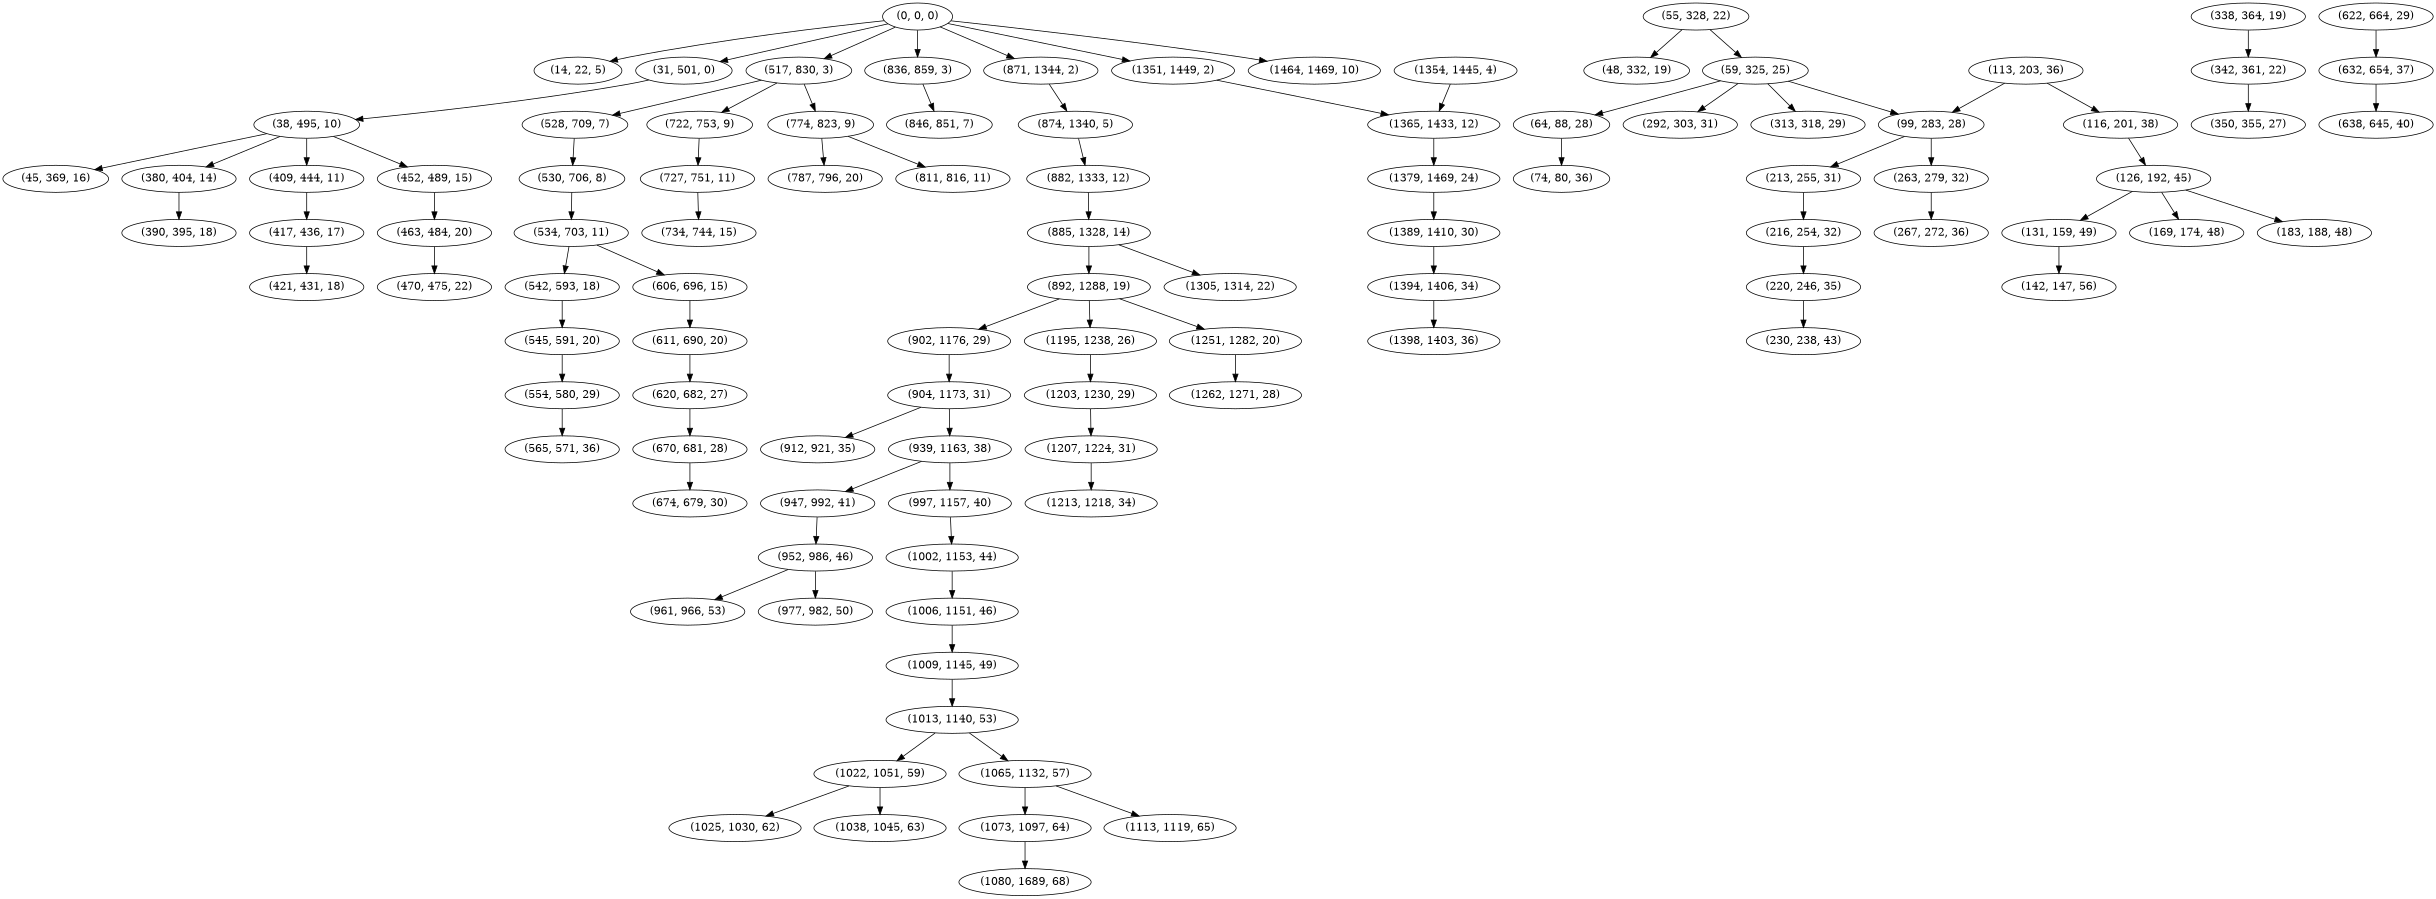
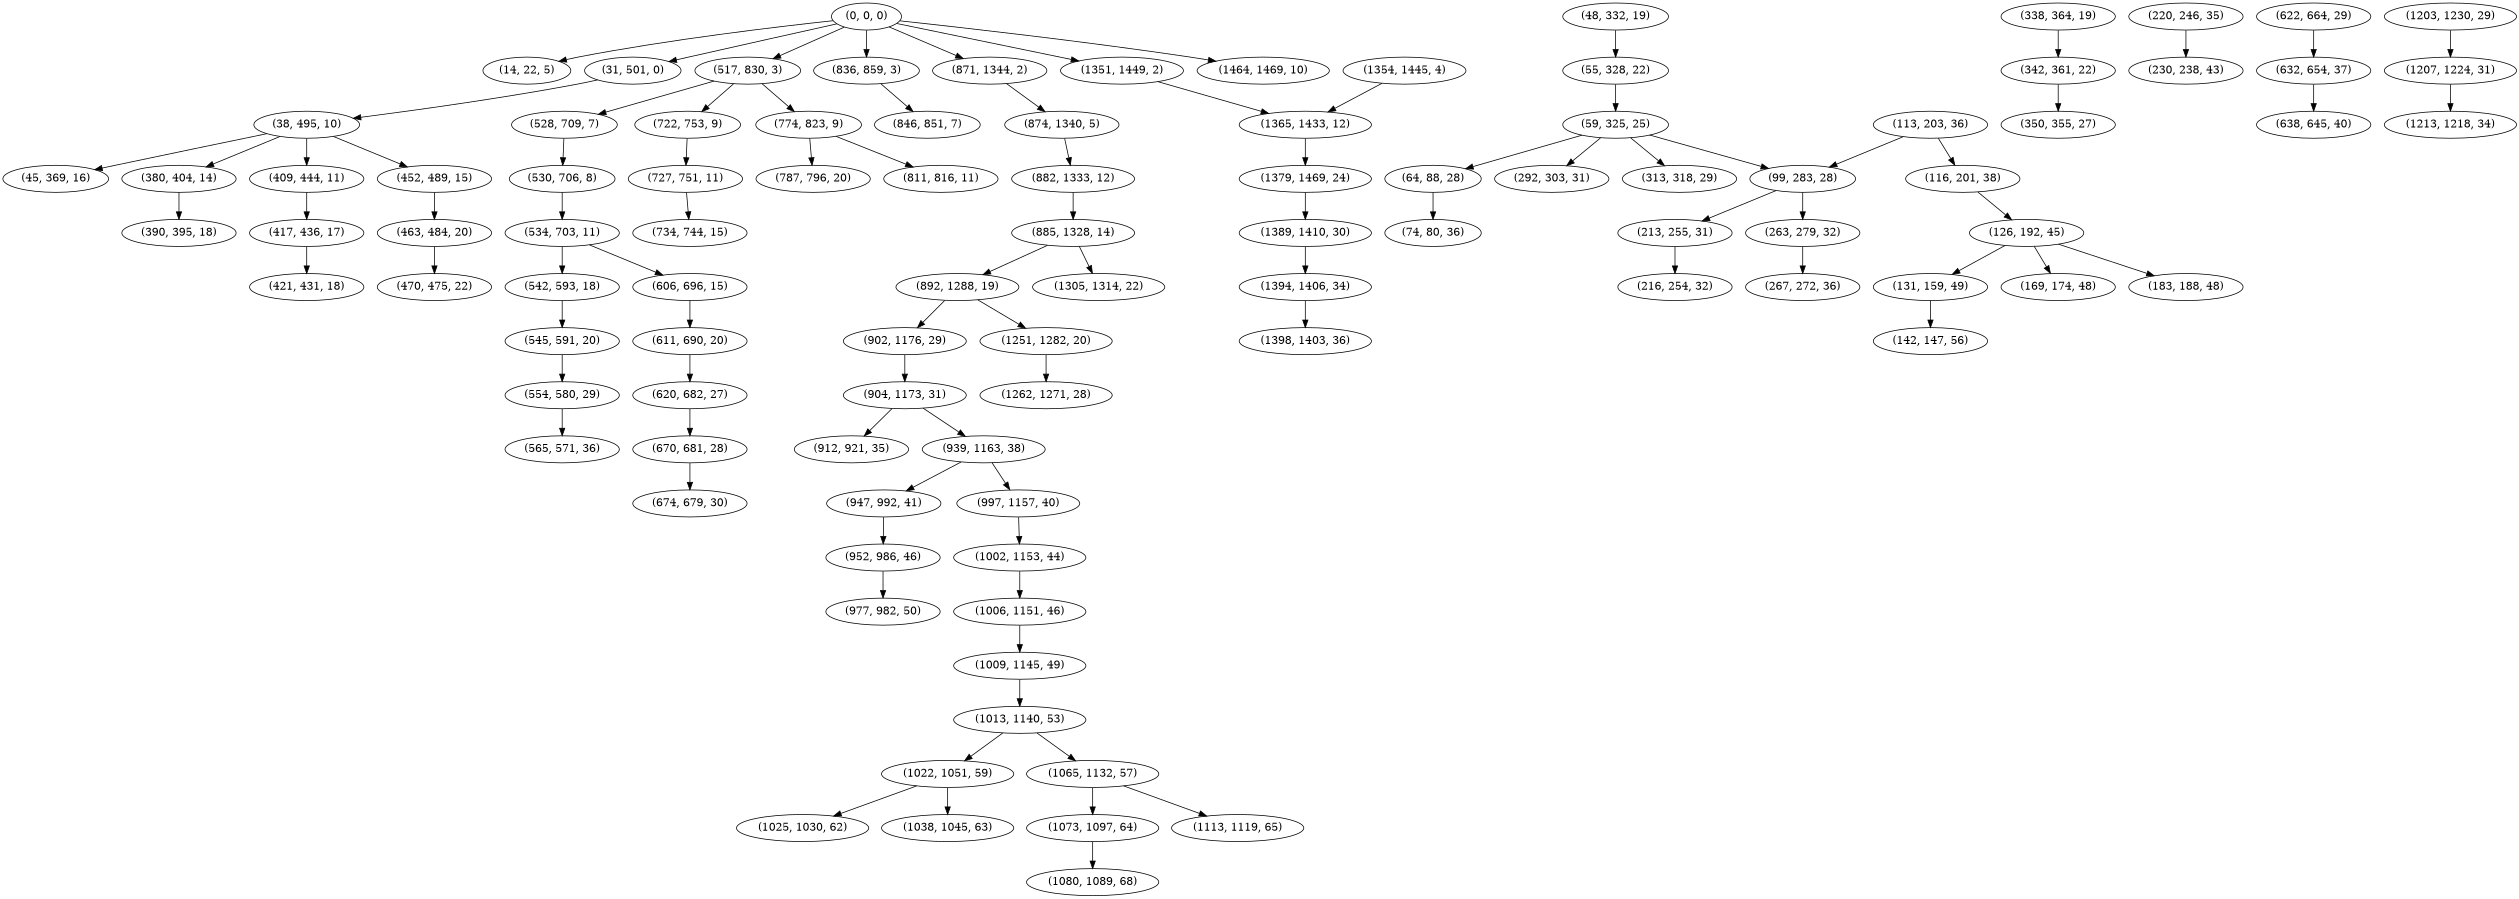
edge "(55, 328, 22)" -> "(48, 332, 19)": reversed
edge "(216, 254, 32)" -> "(220, 246, 35)": removed
node "(1195, 1238, 26)": removed
node "(961, 966, 53)": removed
node "(1080, 1689, 68)": label "(1080, 1689, 68)" -> "(1080, 1089, 68)"
